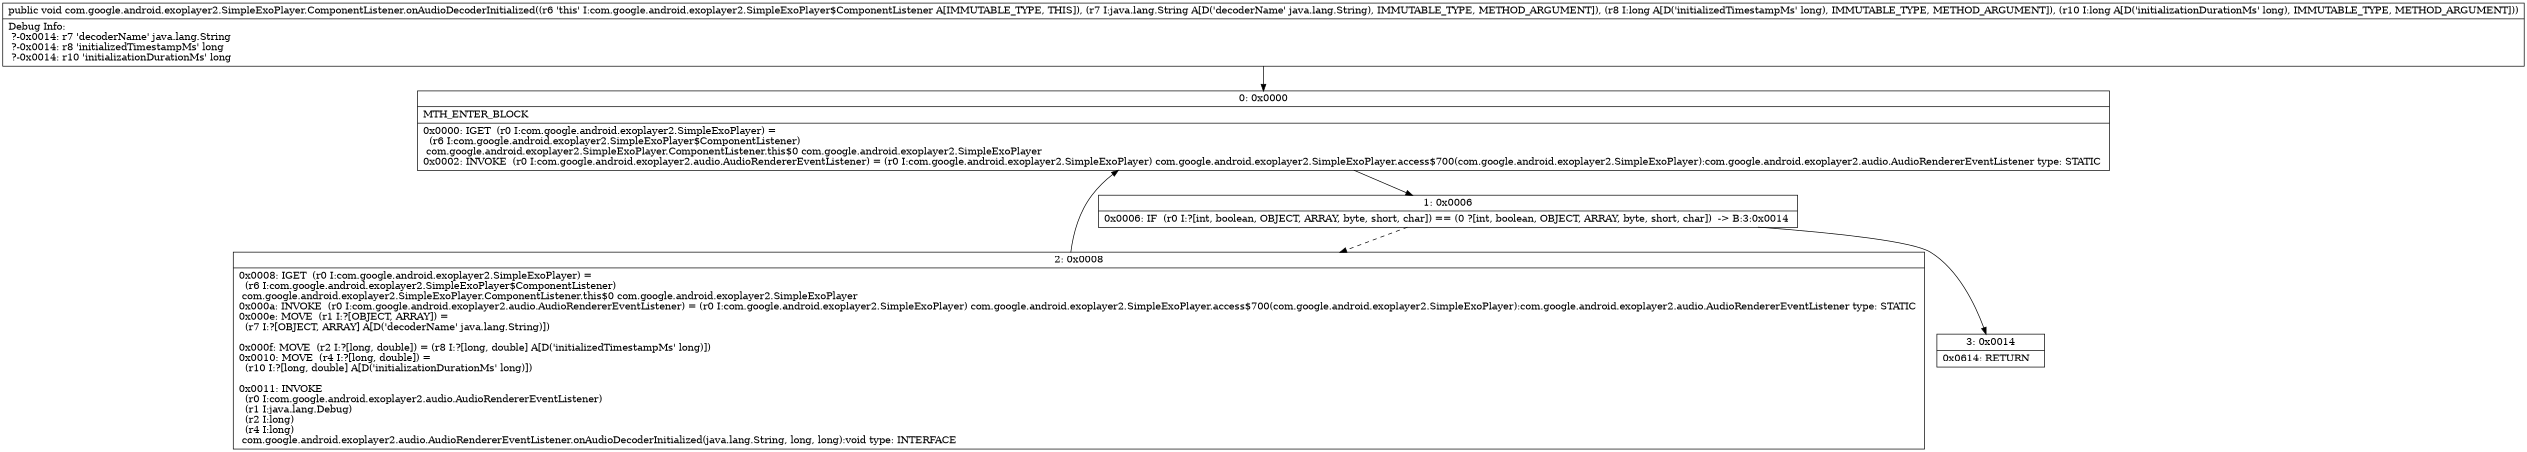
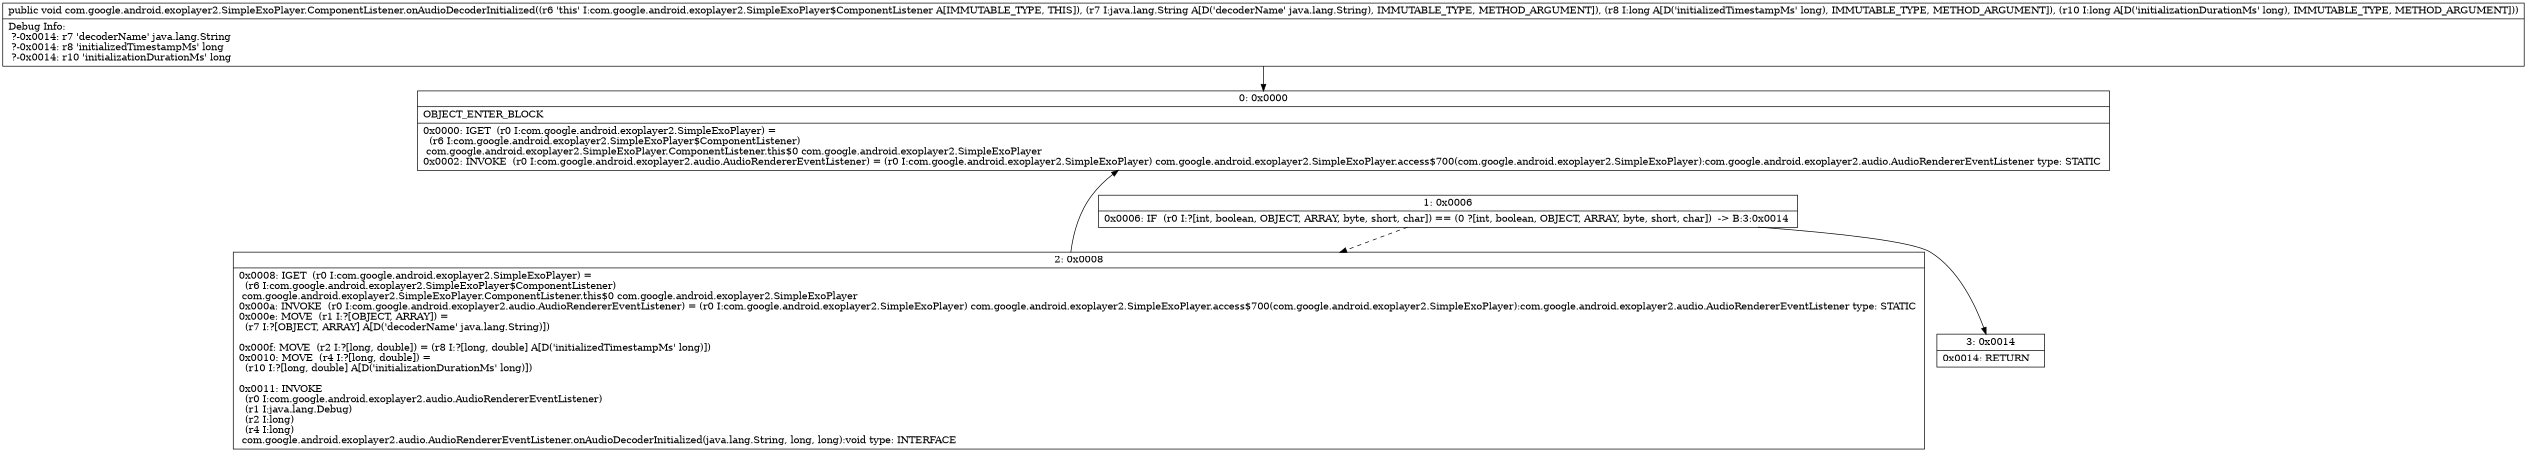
node "0: 0x0000": text "MTH_ENTER_BLOCK" -> "OBJECT_ENTER_BLOCK"
edge "0: 0x0000" -> "1: 0x0006": removed
node "3: 0x0014": text "0x0614: RETURN" -> "0x0014: RETURN"
